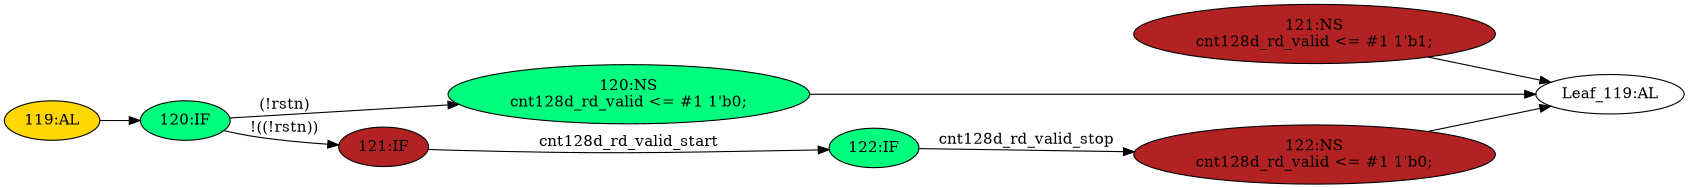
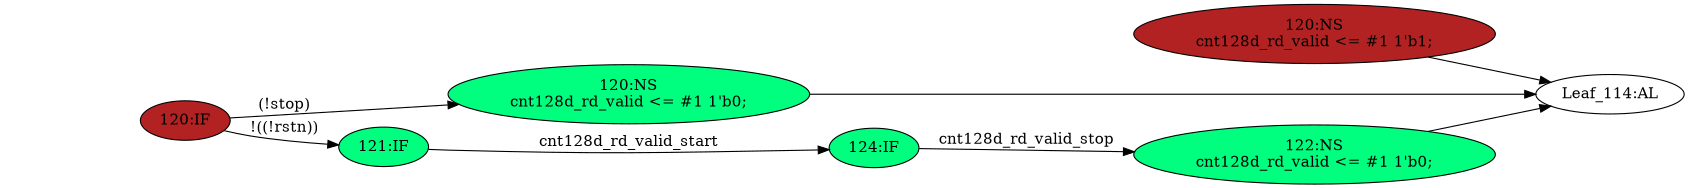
node "121:NS cnt128d_rd_valid <= #1 1'b1;": label "121:NS cnt128d_rd_valid <= #1 1'b1;" -> "120:NS cnt128d_rd_valid <= #1 1'b1;"
node "Leaf_119:AL": label "Leaf_119:AL" -> "Leaf_114:AL"
edge "120:IF" -> "120:NS cnt128d_rd_valid <= #1 1'b0;": label "(!rstn)" -> "(!stop)"
node "119:AL": removed
node "120:IF": fillcolor springgreen -> firebrick
node "121:IF": fillcolor firebrick -> springgreen
node "122:IF": label "122:IF" -> "124:IF"
node "122:NS cnt128d_rd_valid <= #1 1'b0;": fillcolor firebrick -> springgreen
